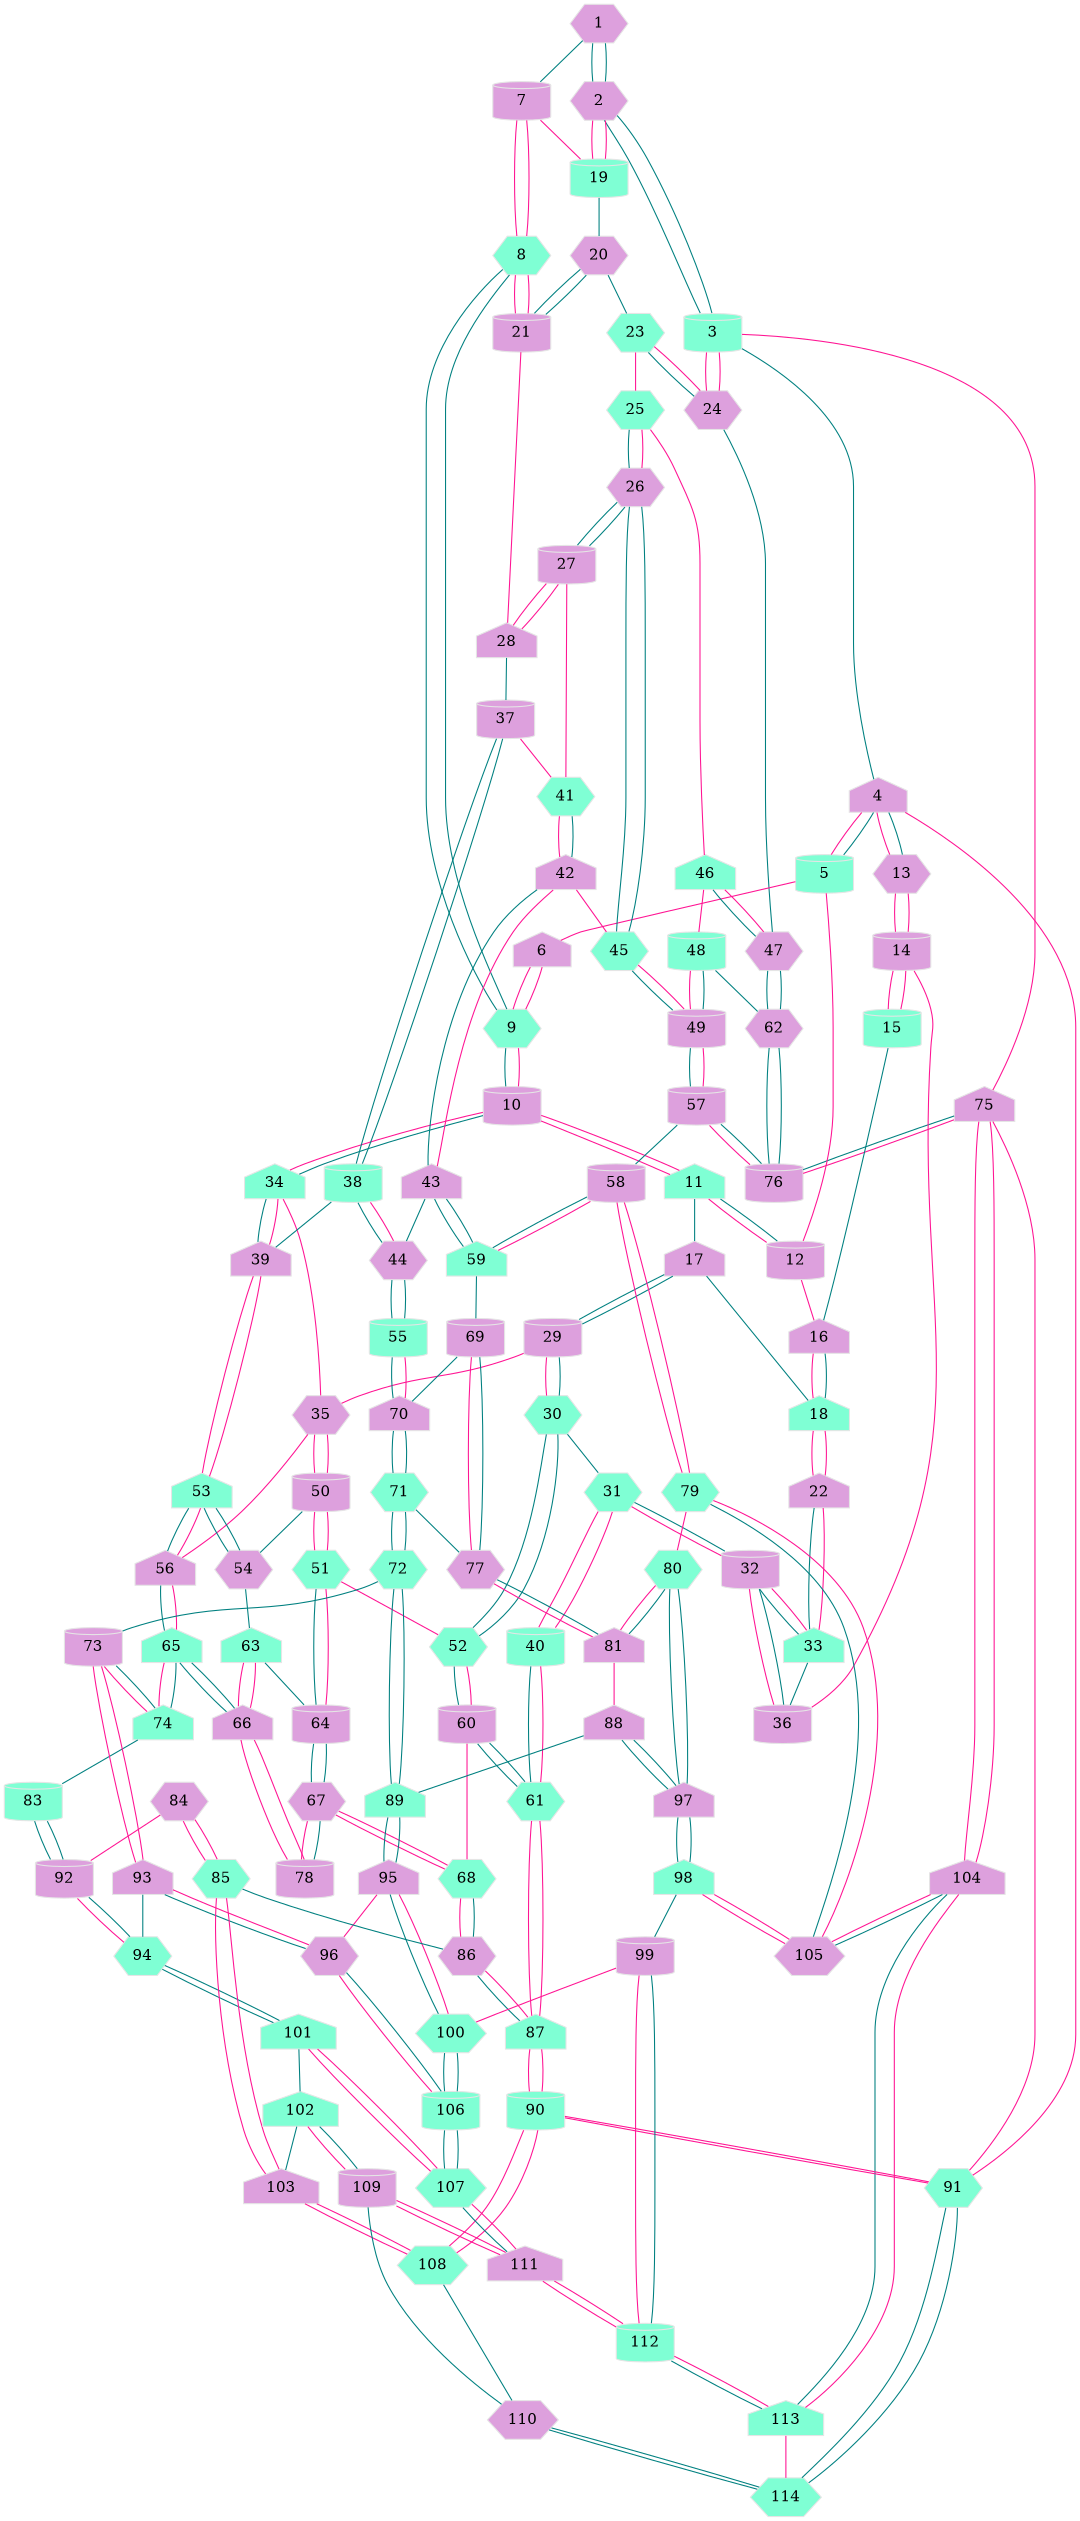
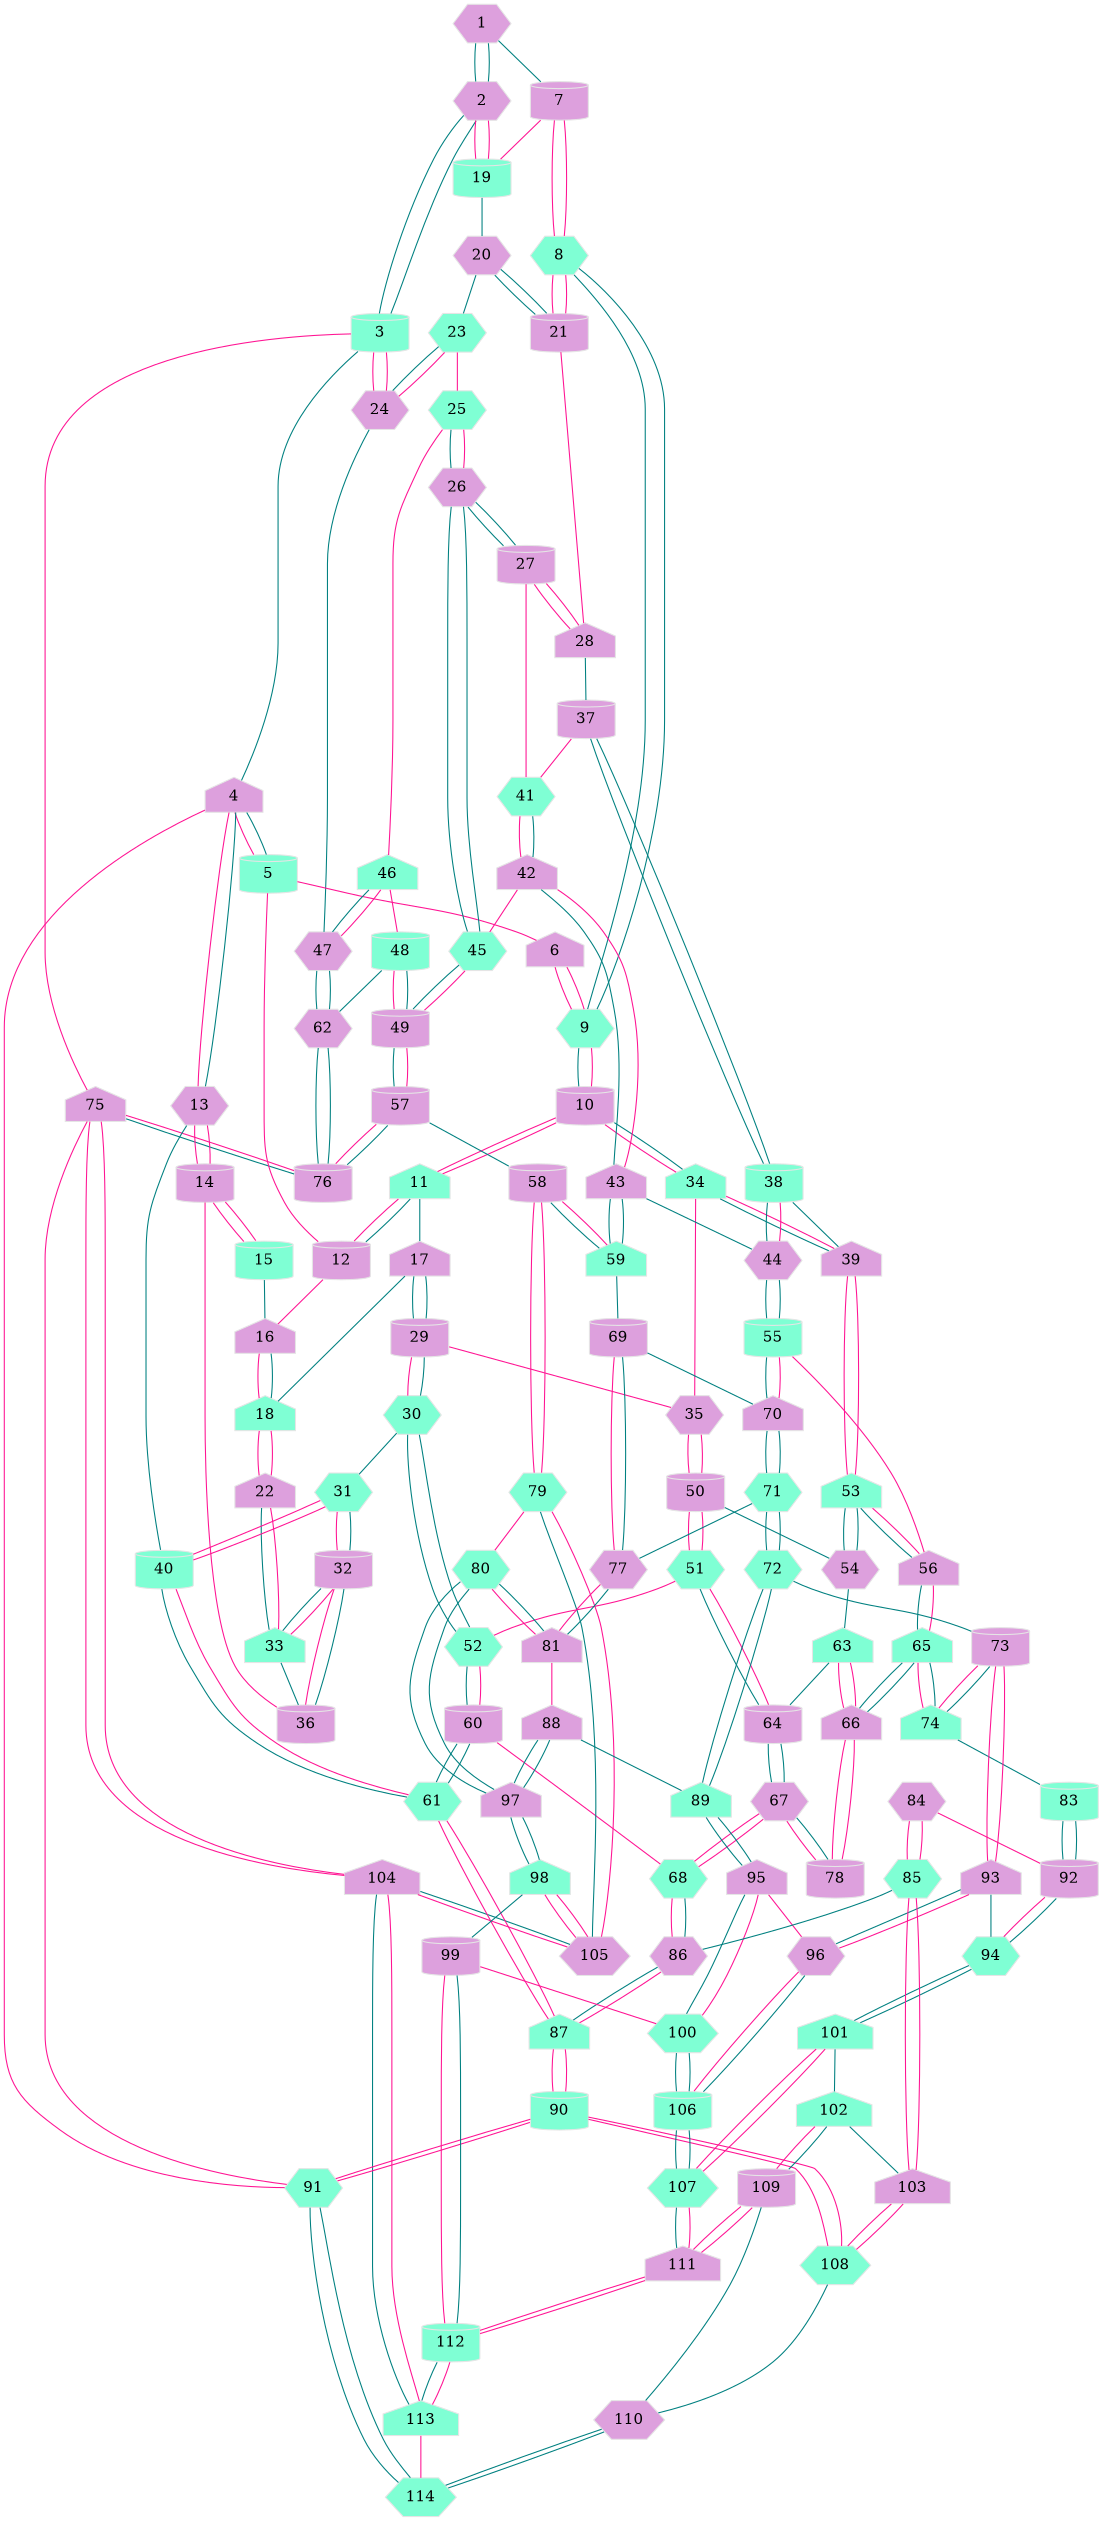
edge "13" -- "40": added
edge "35" -- "56": now "55" -- "56"
